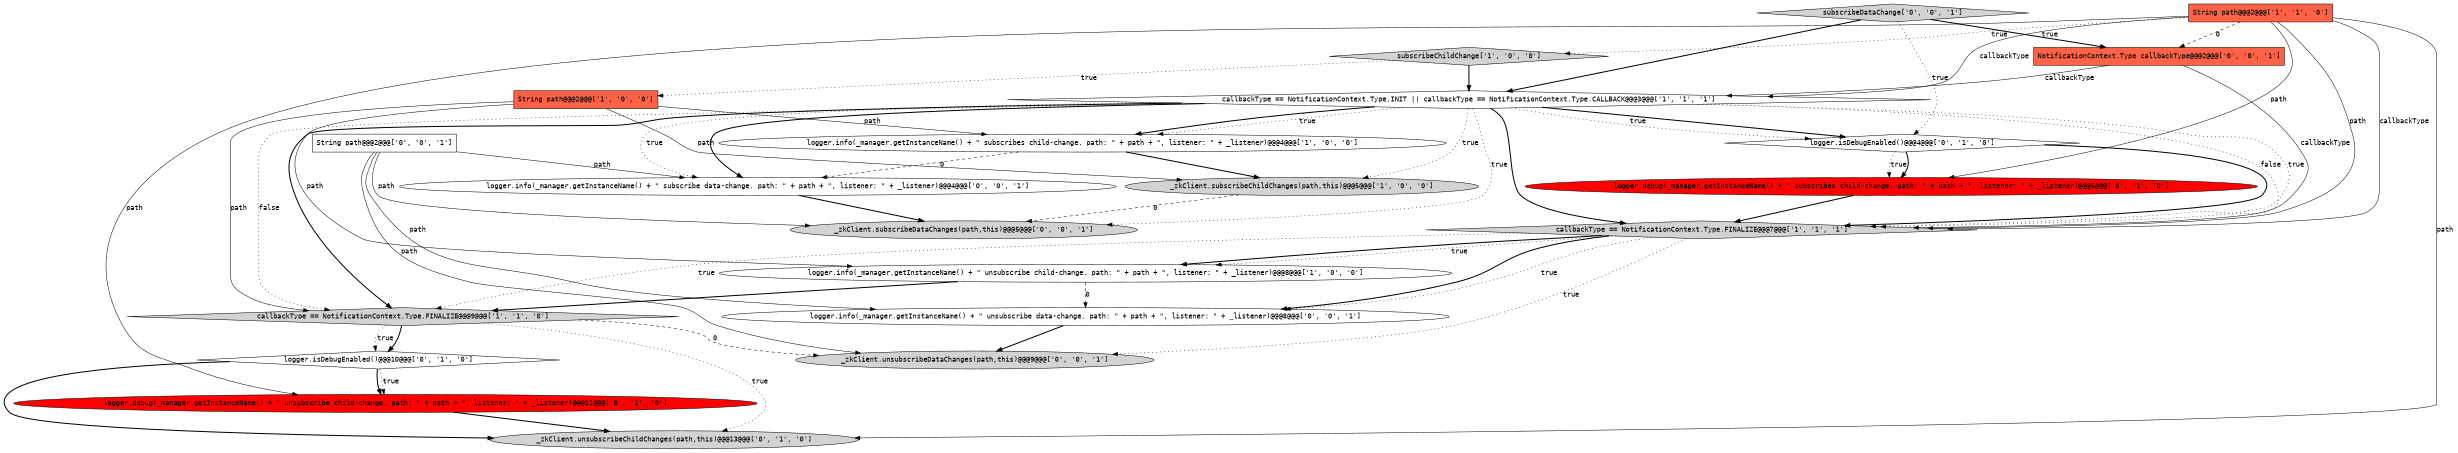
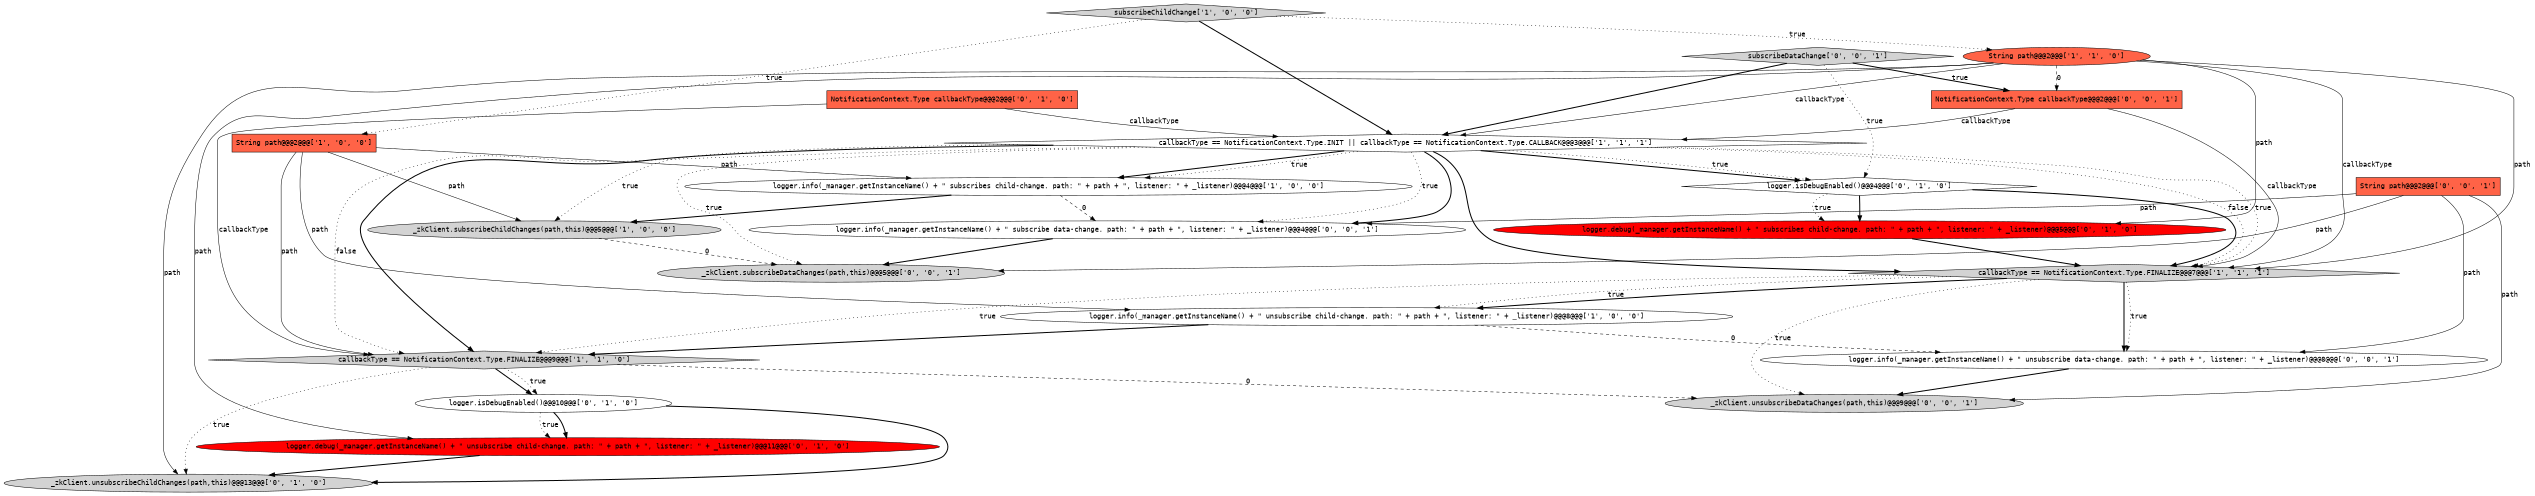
node "String path@@@2@@@['1', '1', '0']": shape box -> ellipse
edge "String path@@@2@@@['1', '1', '0']" -> "subscribeChildChange['1', '0', '0']": reversed
node "NotificationContext.Type callbackType@@@2@@@['0', '1', '0']": added
node "String path@@@2@@@['0', '0', '1']": fillcolor white -> tomato
node "logger.isDebugEnabled()@@@10@@@['0', '1', '0']": shape diamond -> ellipse
